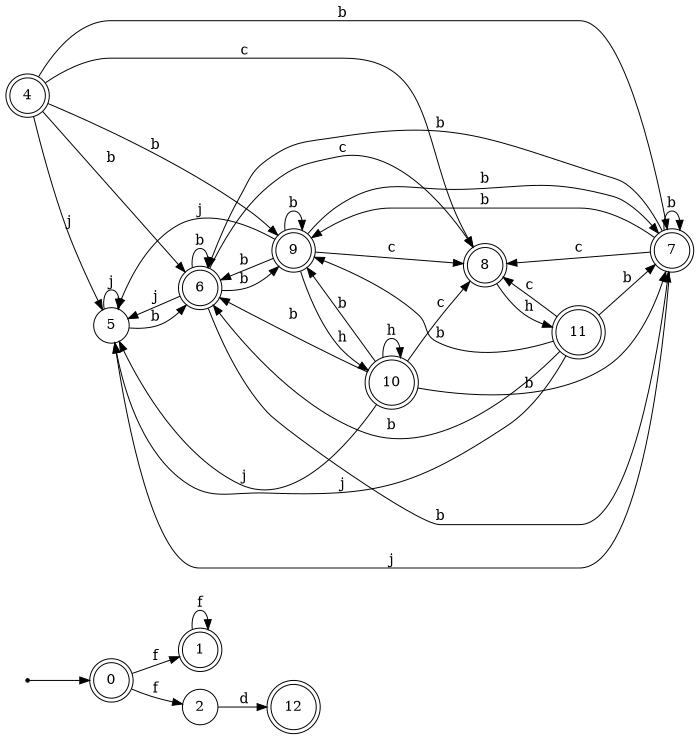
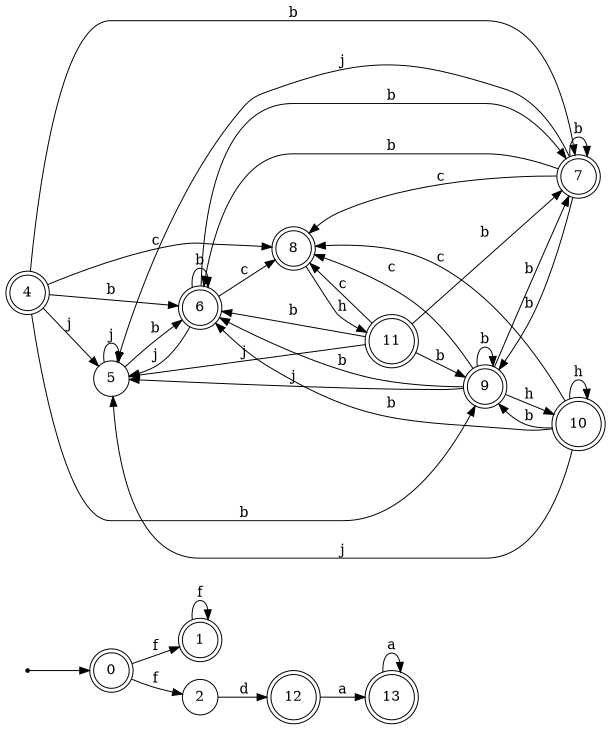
edge "6" -> "9": removed, label "b"
edge "10" -> "7": removed, label "b"
node "13": added
